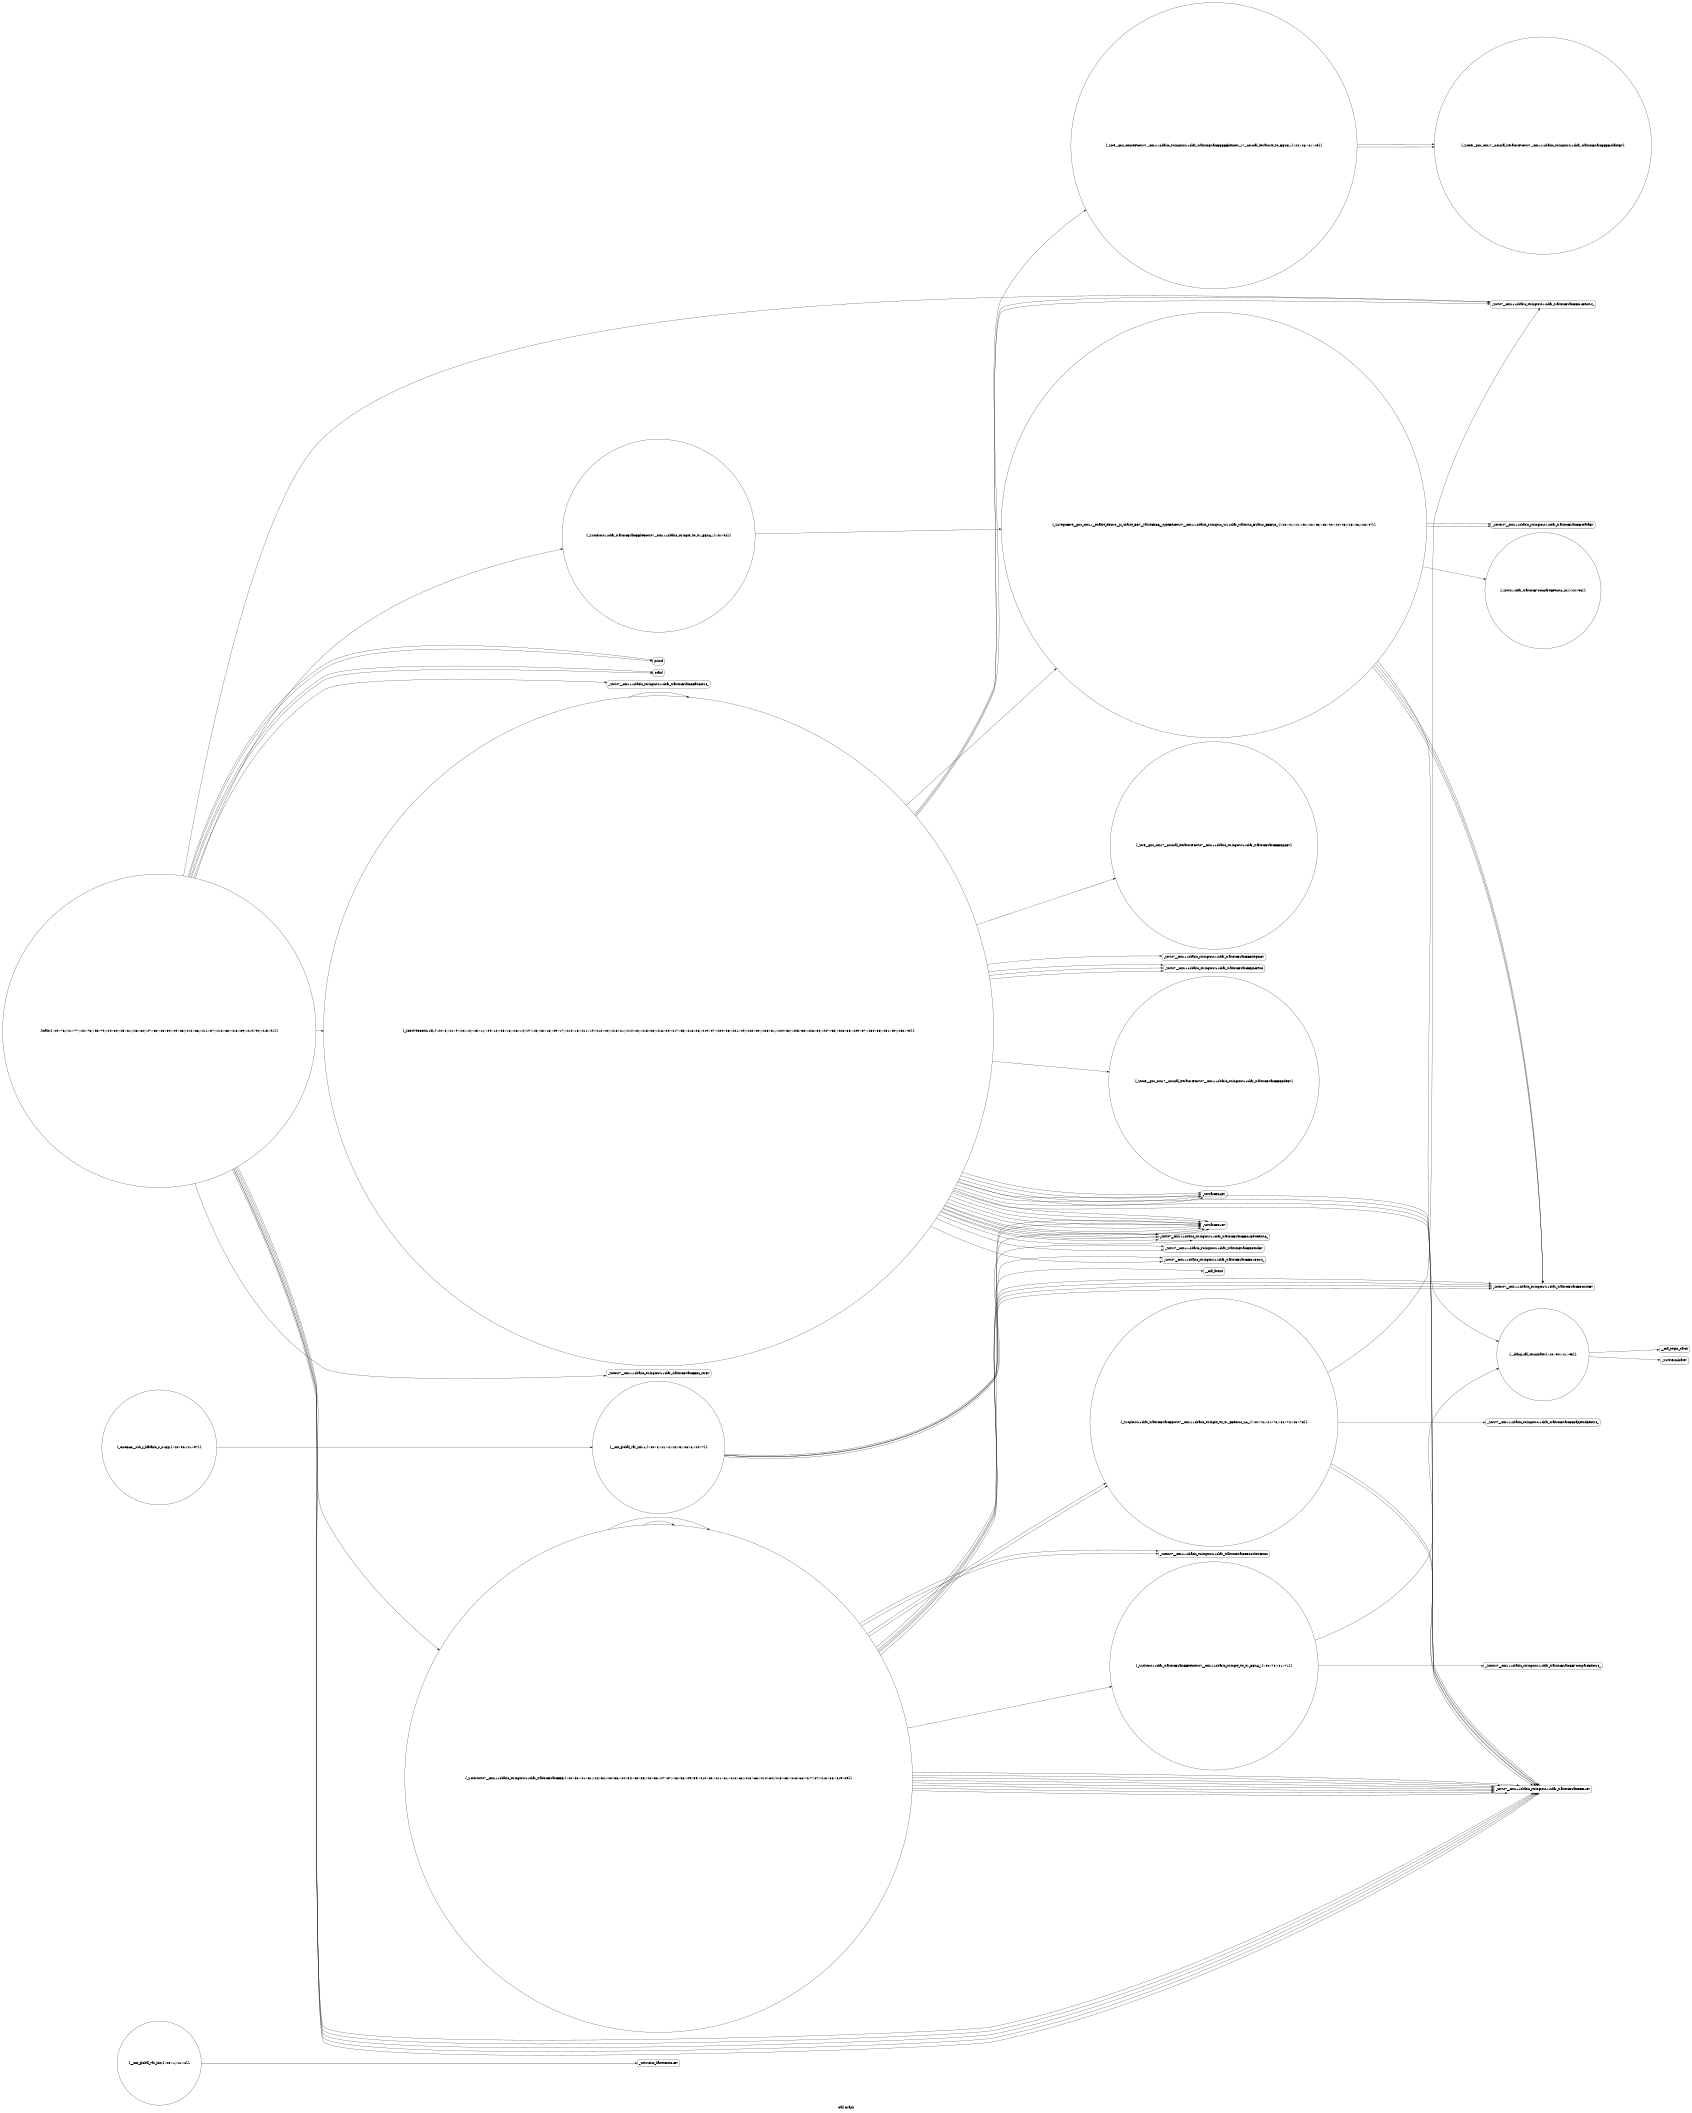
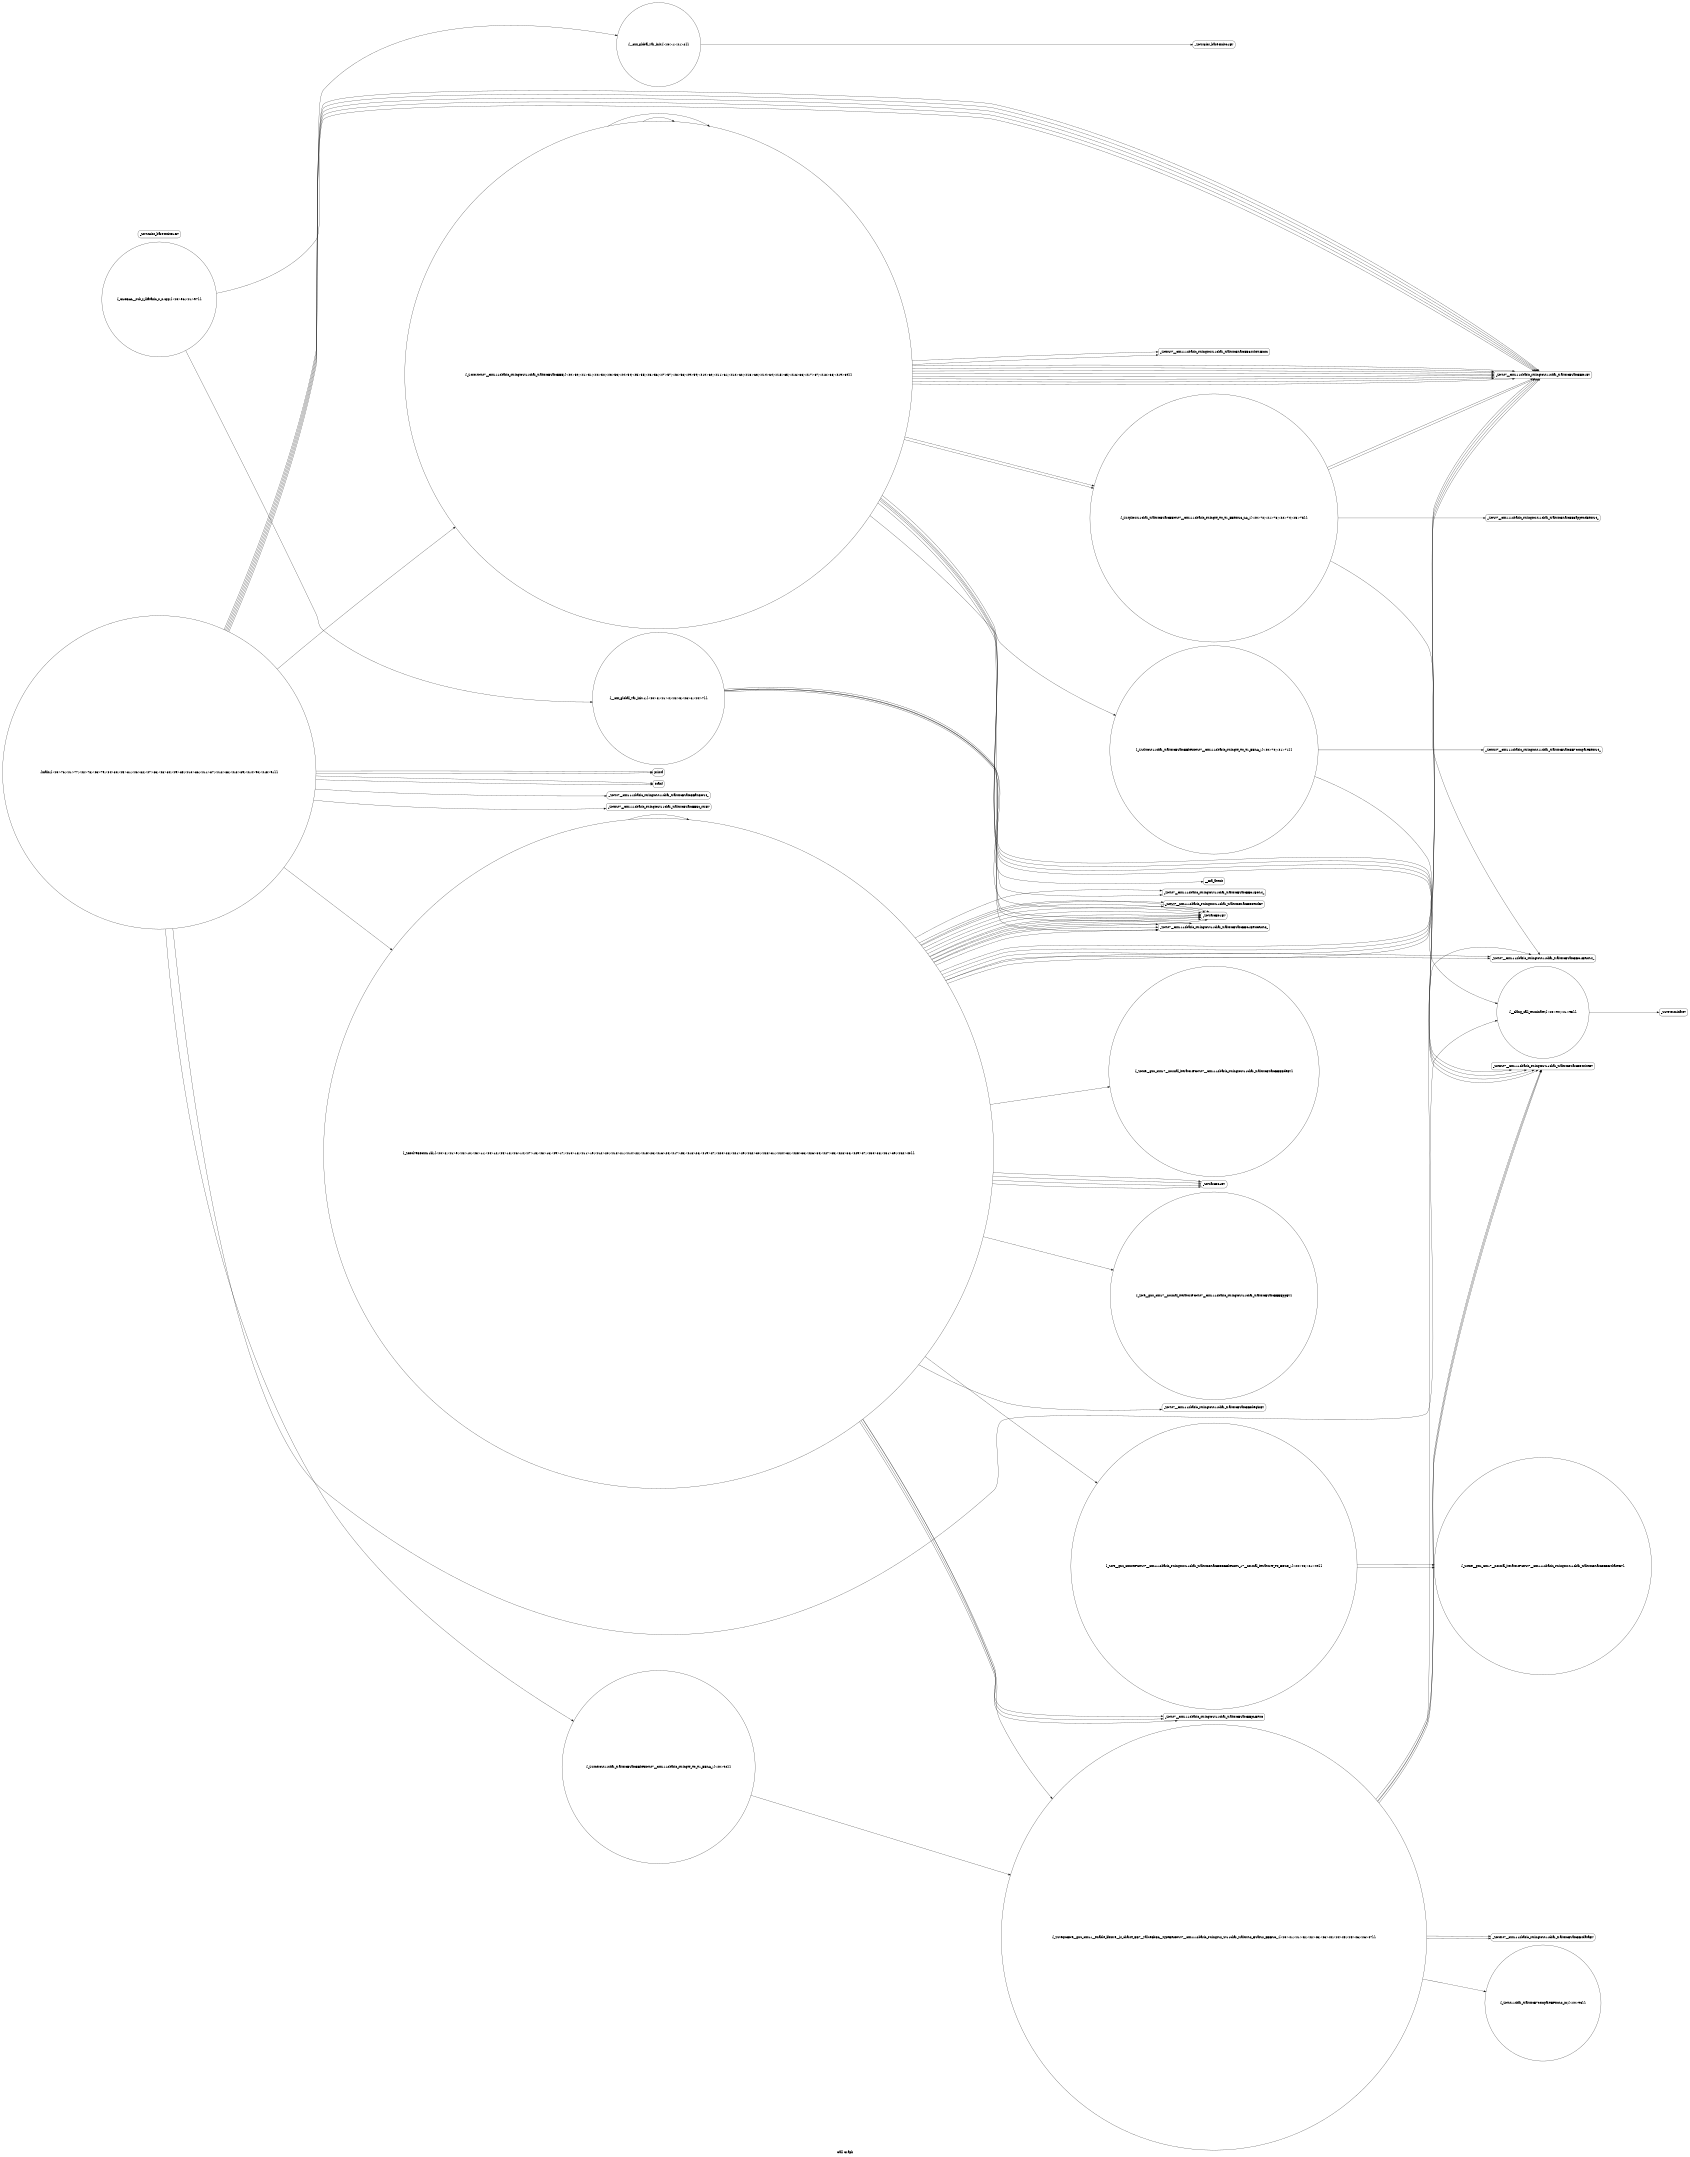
edge "{_GLOBAL__sub_I_ikatanic_0_0.cpp|{<s0>96|<s1>97}}" -> "{__cxx_global_var_init|{<s0>1|<s1>2}}": added
node "_ZNSt8ios_base4InitD1Ev": added
node "__cxa_begin_catch": removed
